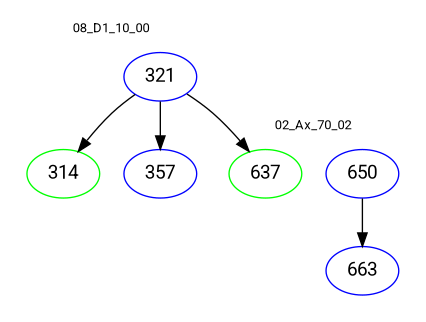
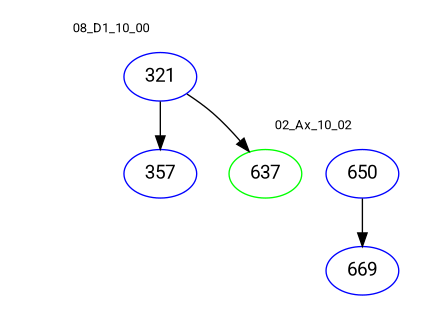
cluster "02_Ax_70_02": label "02_Ax_70_02" -> "02_Ax_10_02"
node "314": removed
node "663": label "663" -> "669"
